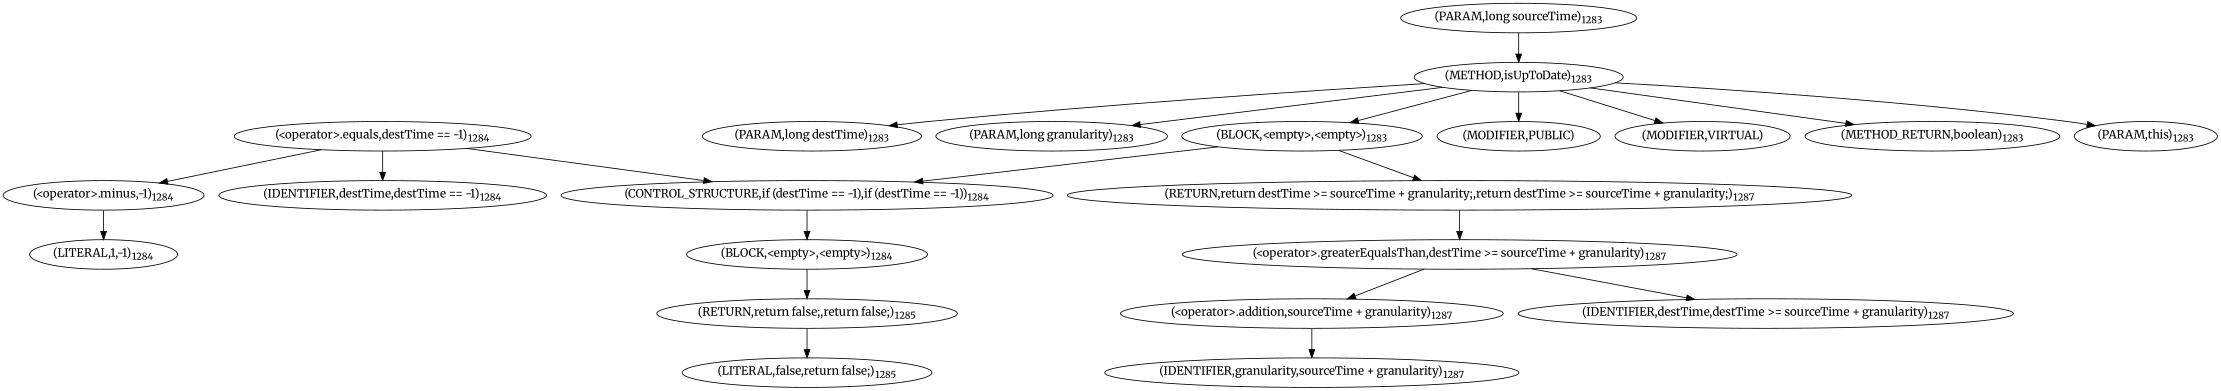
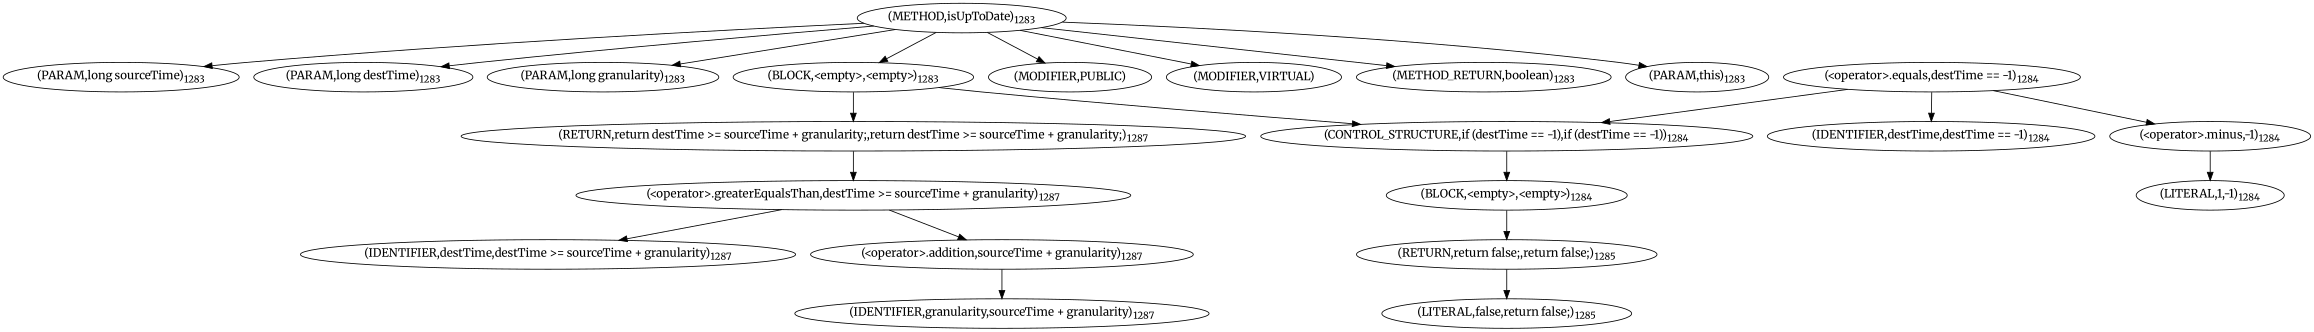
edge "(PARAM,long sourceTime)" -> "(METHOD,isUpToDate)": reversed
